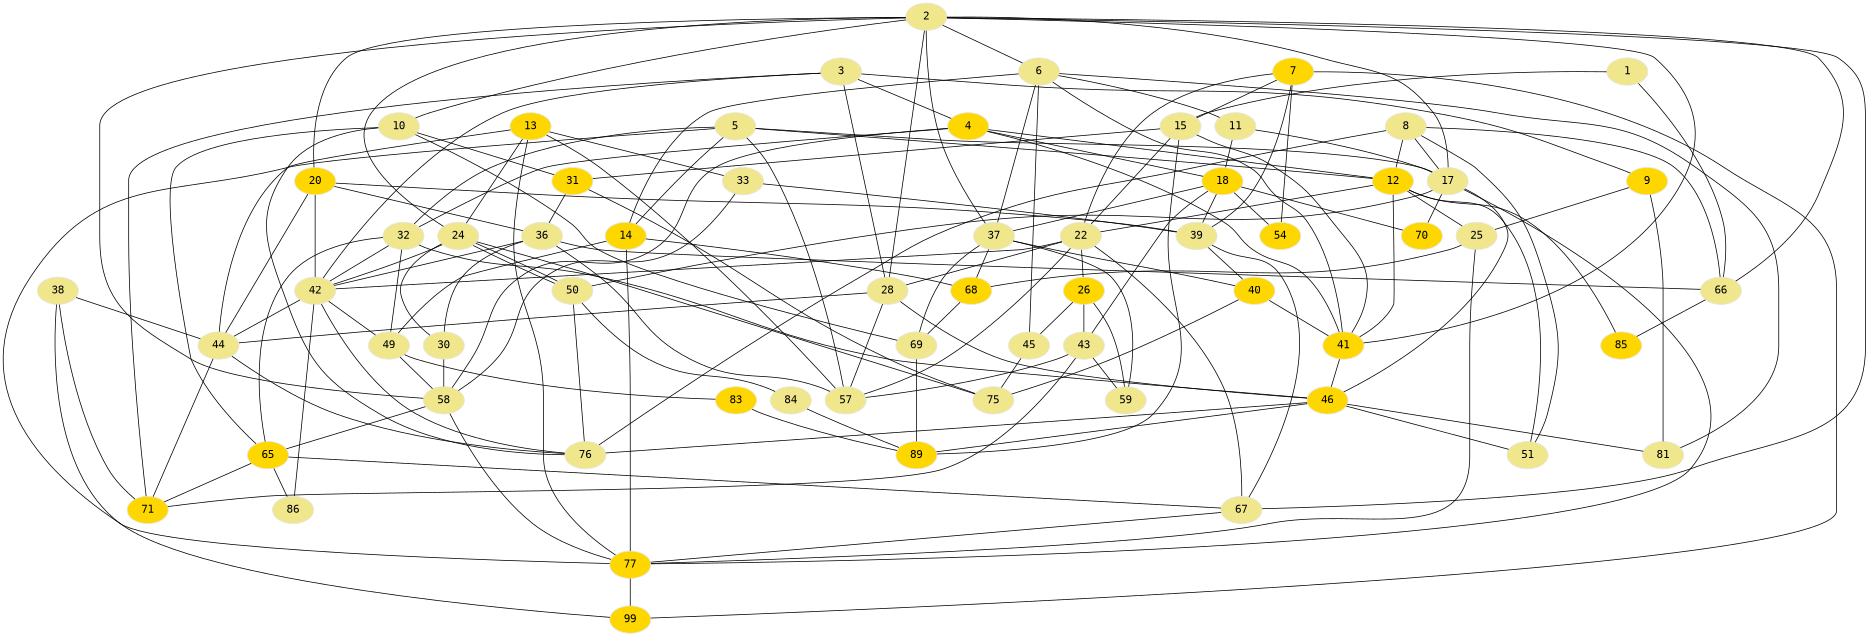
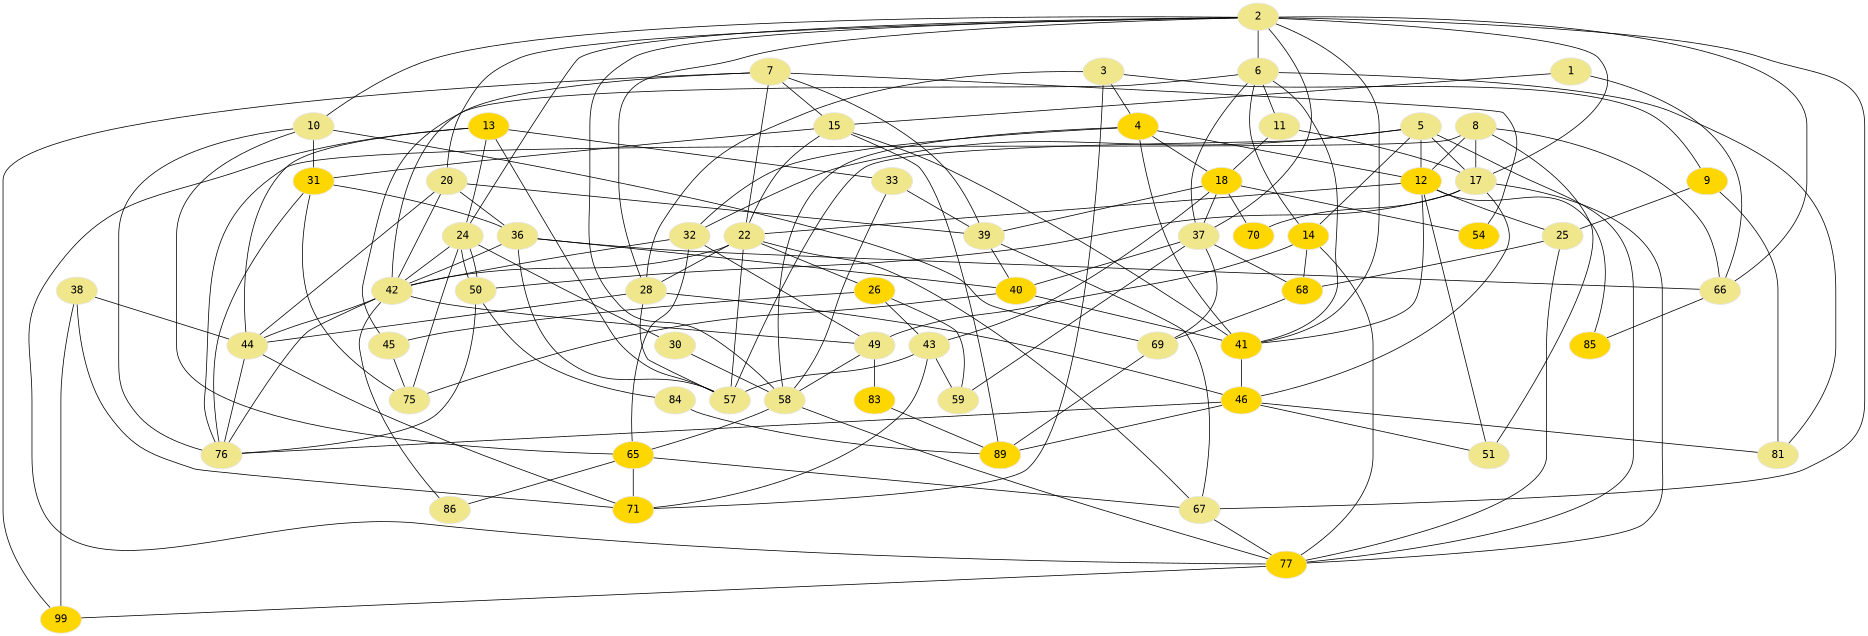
node "7": fillcolor gold -> khaki
edge "3" -- "42": now "7" -- "42"
node "20": fillcolor gold -> khaki
edge "36" -- "30": now "36" -- "40"
edge "31" -- "76": added
edge "32" -- "46": removed
